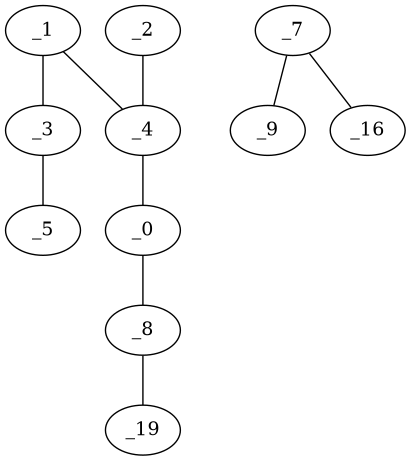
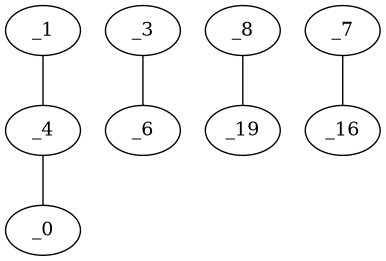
node "_2": removed
edge "_1" -- "_3": removed
node "_9": removed
node "_5": label "_5" -> "_6"
edge "_0" -- "_8": removed
